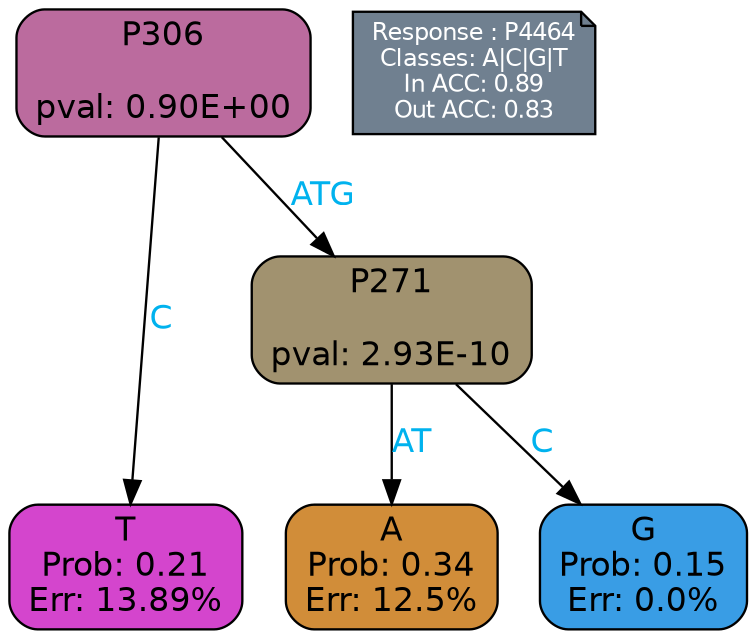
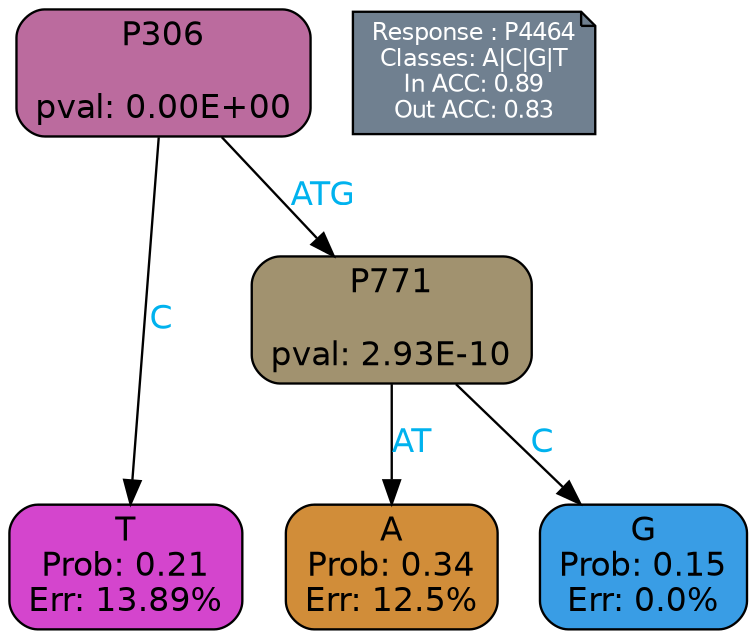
node "P306 pval: 0.90E+00": label "P306 pval: 0.90E+00" -> "P306 pval: 0.00E+00"
node "P271 pval: 2.93E-10": label "P271 pval: 2.93E-10" -> "P771 pval: 2.93E-10"
